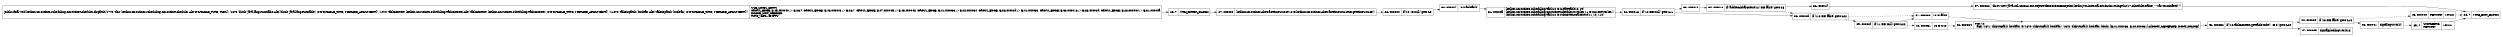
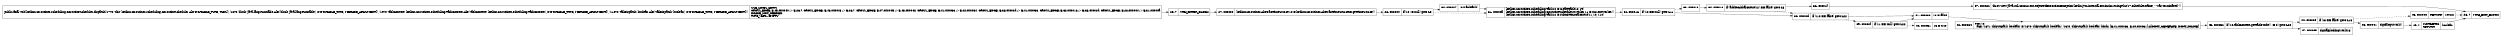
edge "28: 0x0004" -> "31: 0x000a": added
edge "38: 0x002d" -> "41: 0x0033": style dashed -> solid
edge "40: 0x0031" -> "42: 0x0034": removed
node "49: ?": text "return" -> "boolean"
